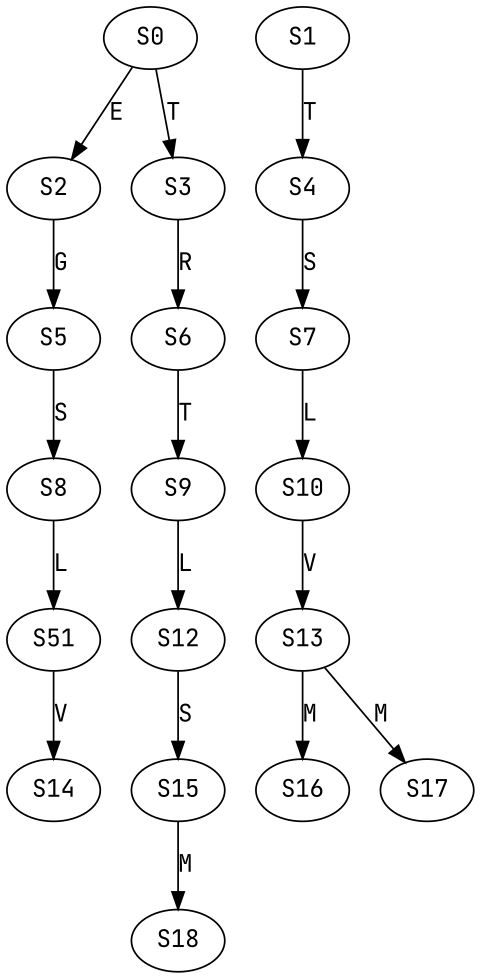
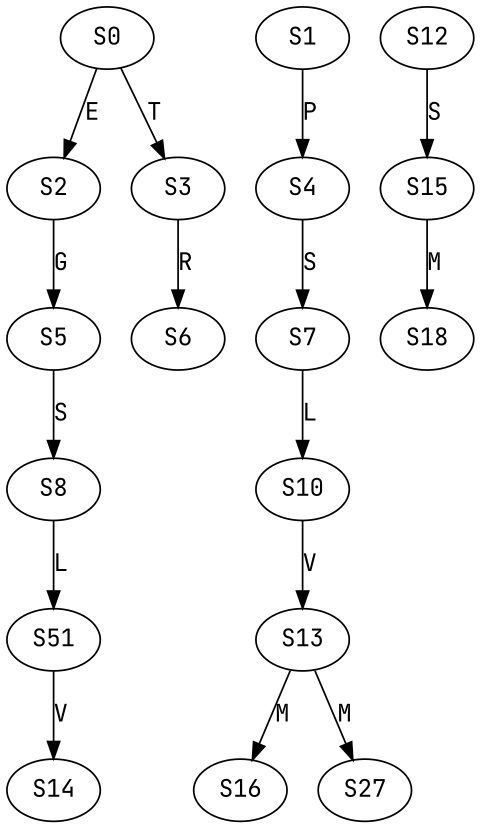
edge "S1" -> "S4": label "T" -> "P"
node "S9": removed
node "S17": label "S17" -> "S27"
